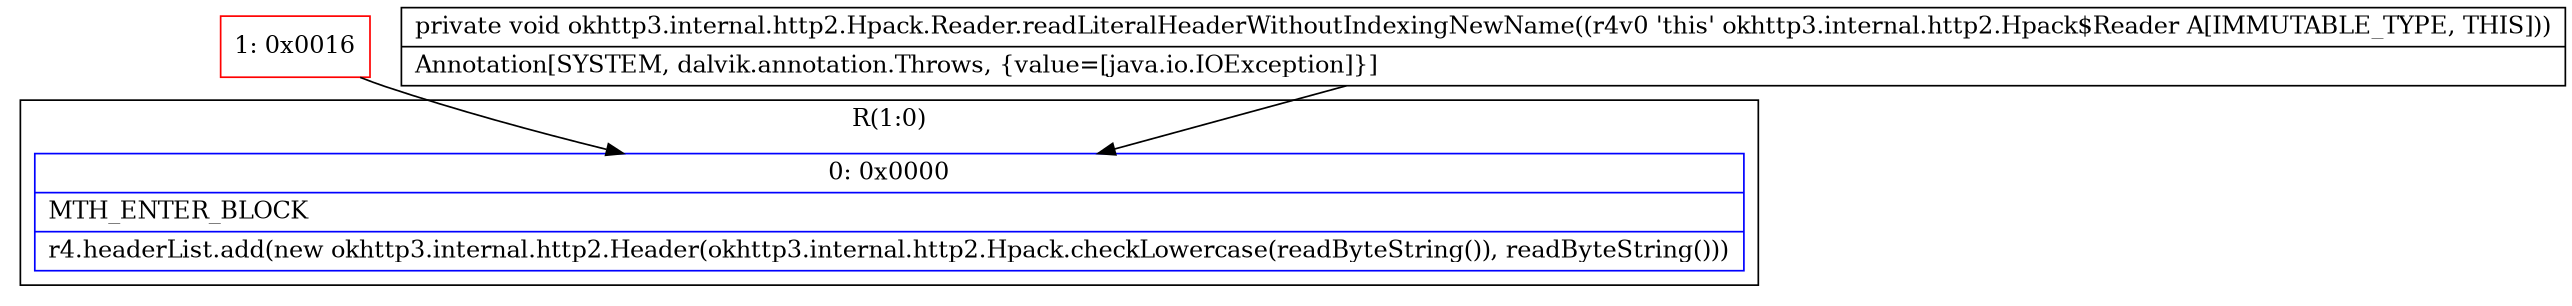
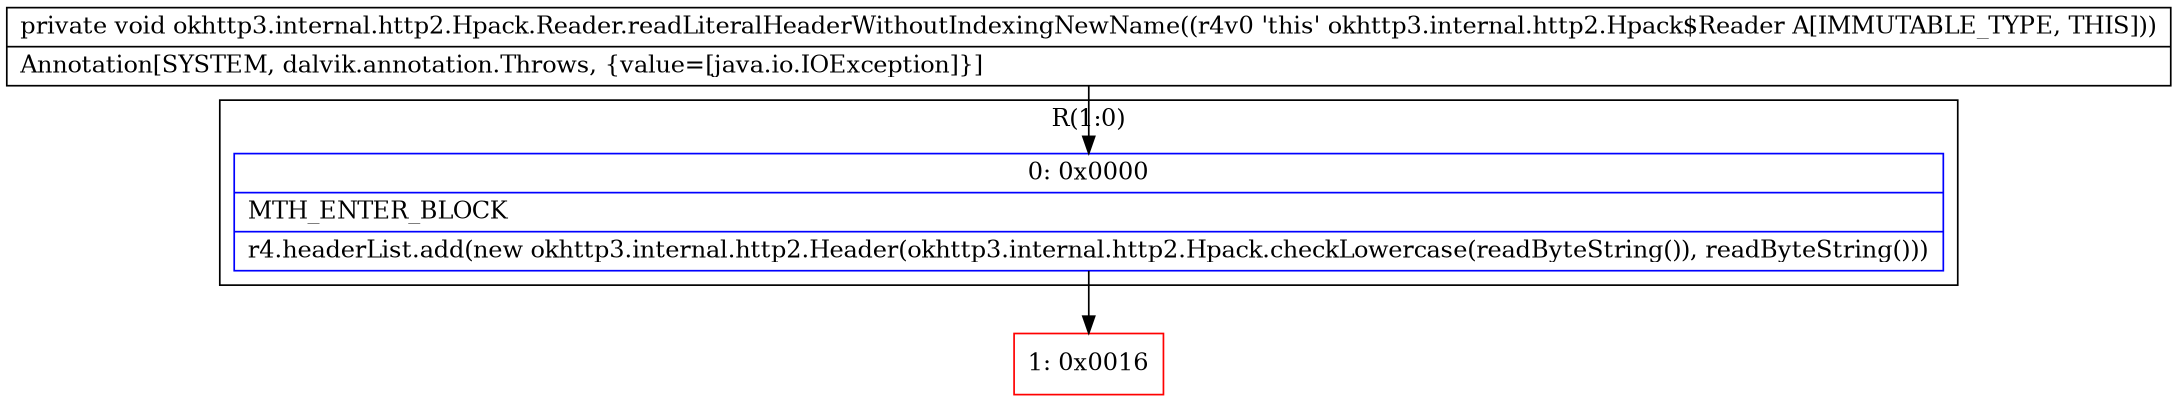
edge "1: 0x0016" -> "0: 0x0000": reversed
